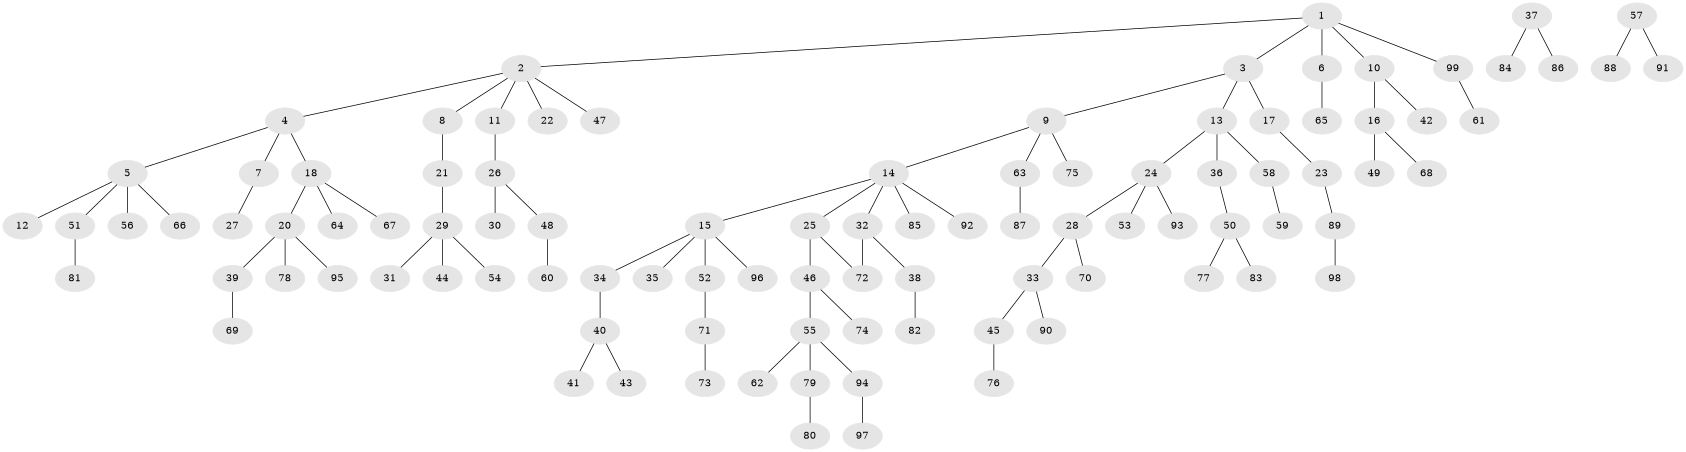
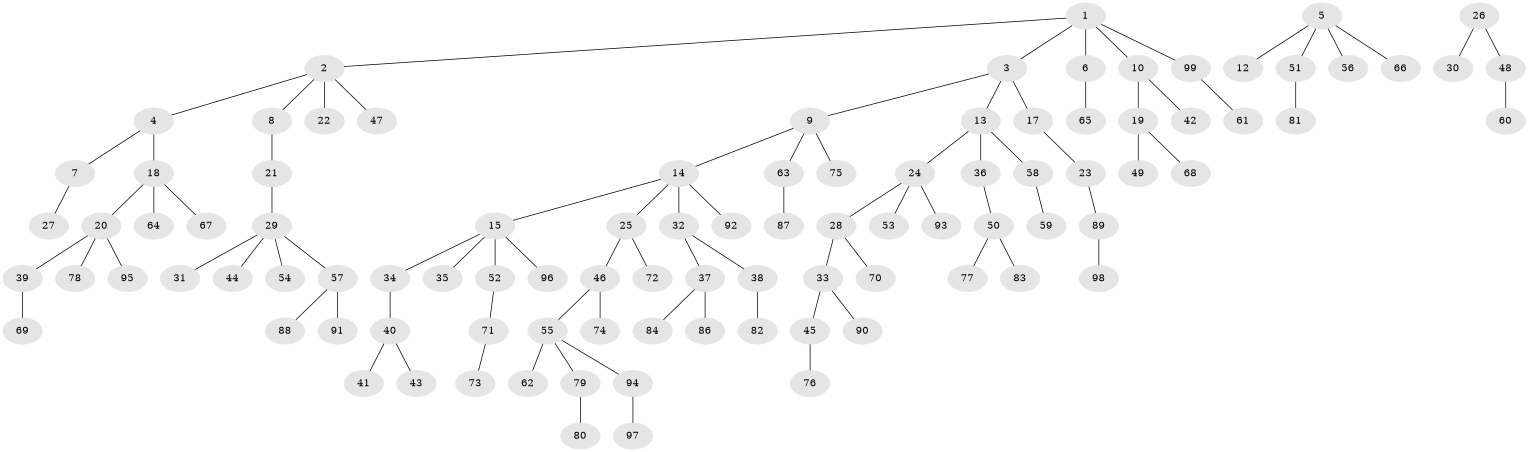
node "11": removed
node "16": label "16" -> "19"
edge "4" -- "5": removed
node "85": removed
edge "29" -- "57": added
edge "32" -- "72": now "32" -- "37"
